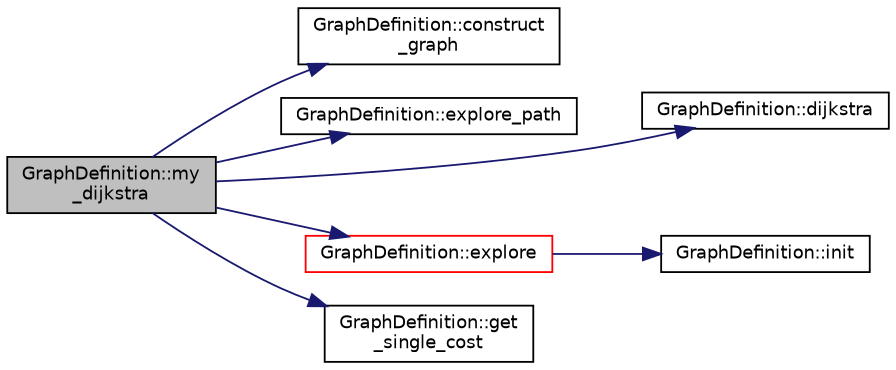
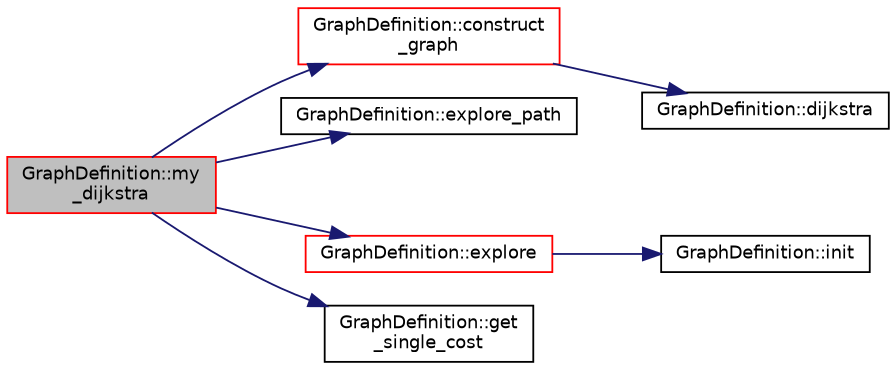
node "GraphDefinition::construct _graph": color black -> red
edge "GraphDefinition::my _dijkstra" -> "GraphDefinition::dijkstra": now "GraphDefinition::construct _graph" -> "GraphDefinition::dijkstra"
node "GraphDefinition::my _dijkstra": color black -> red
